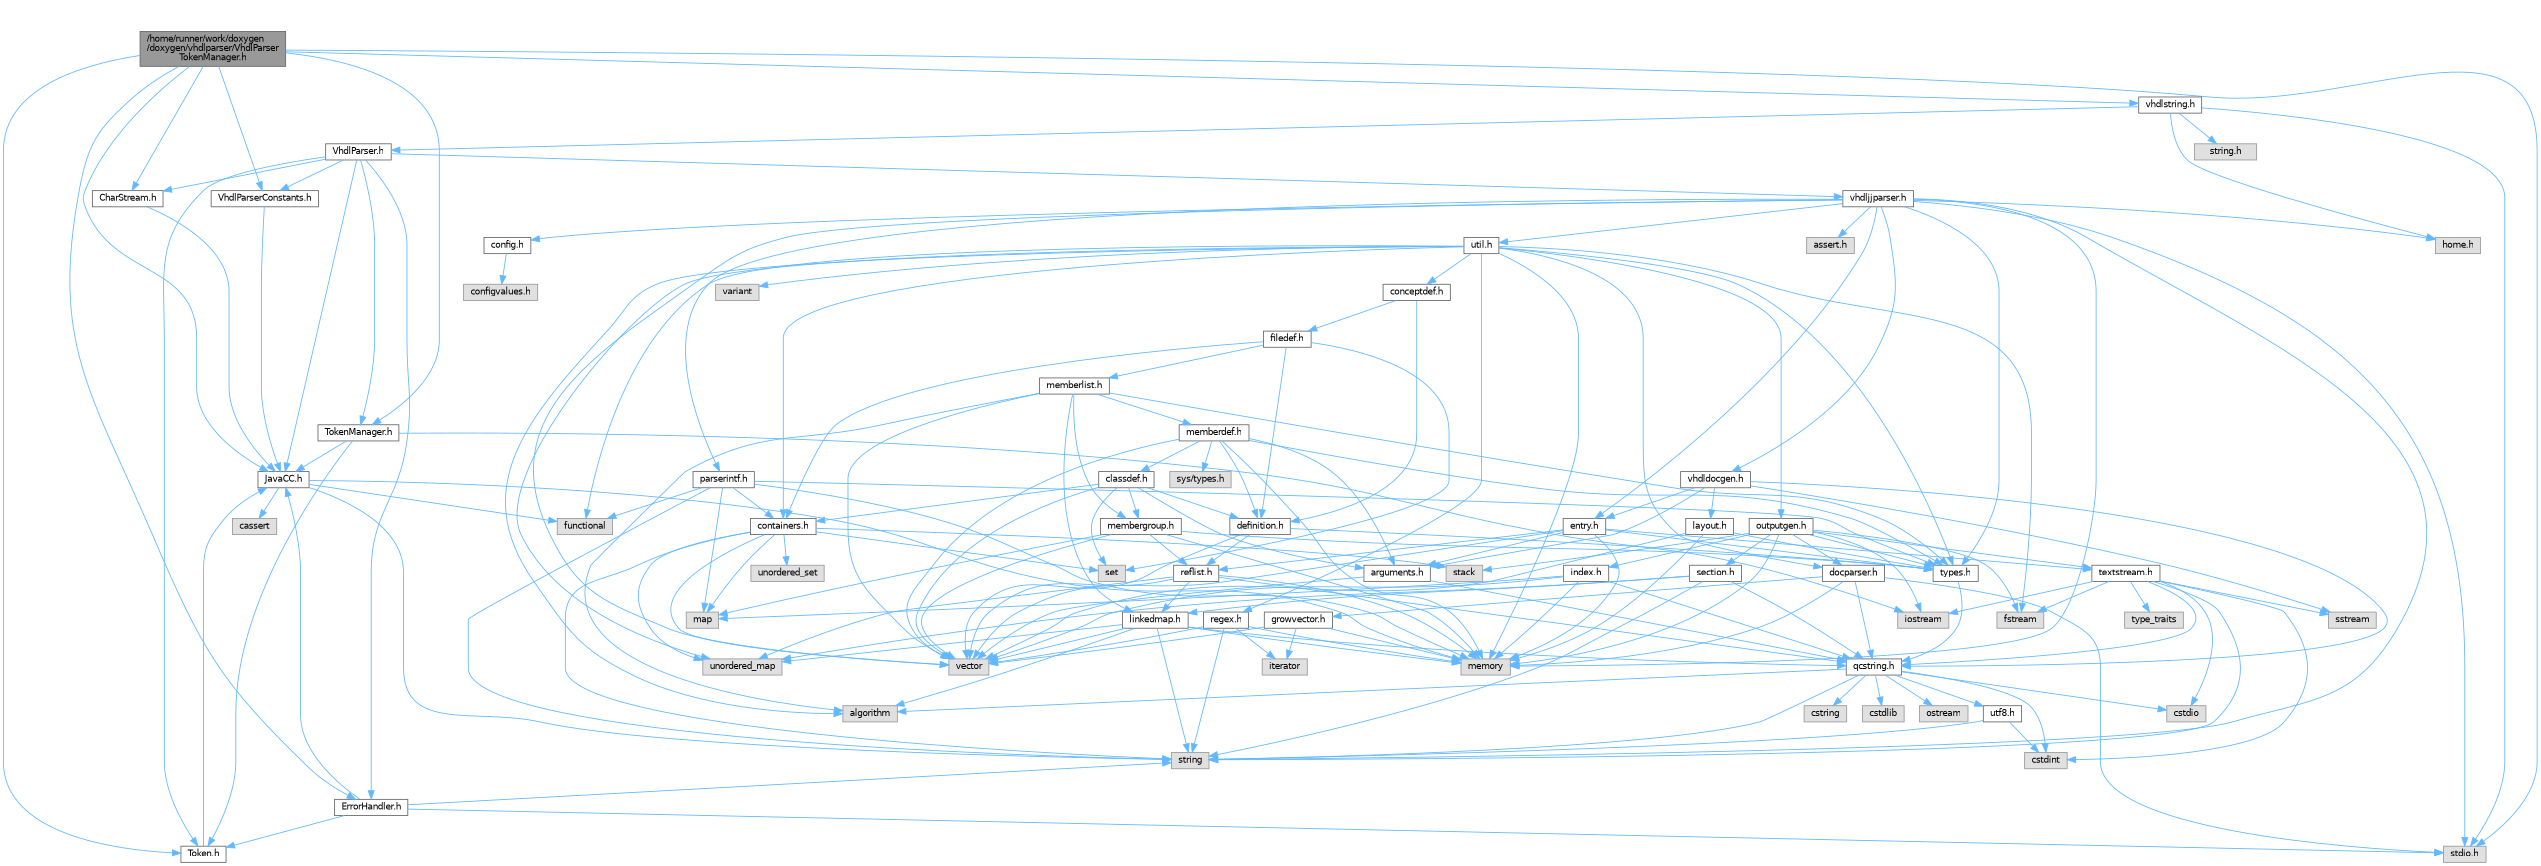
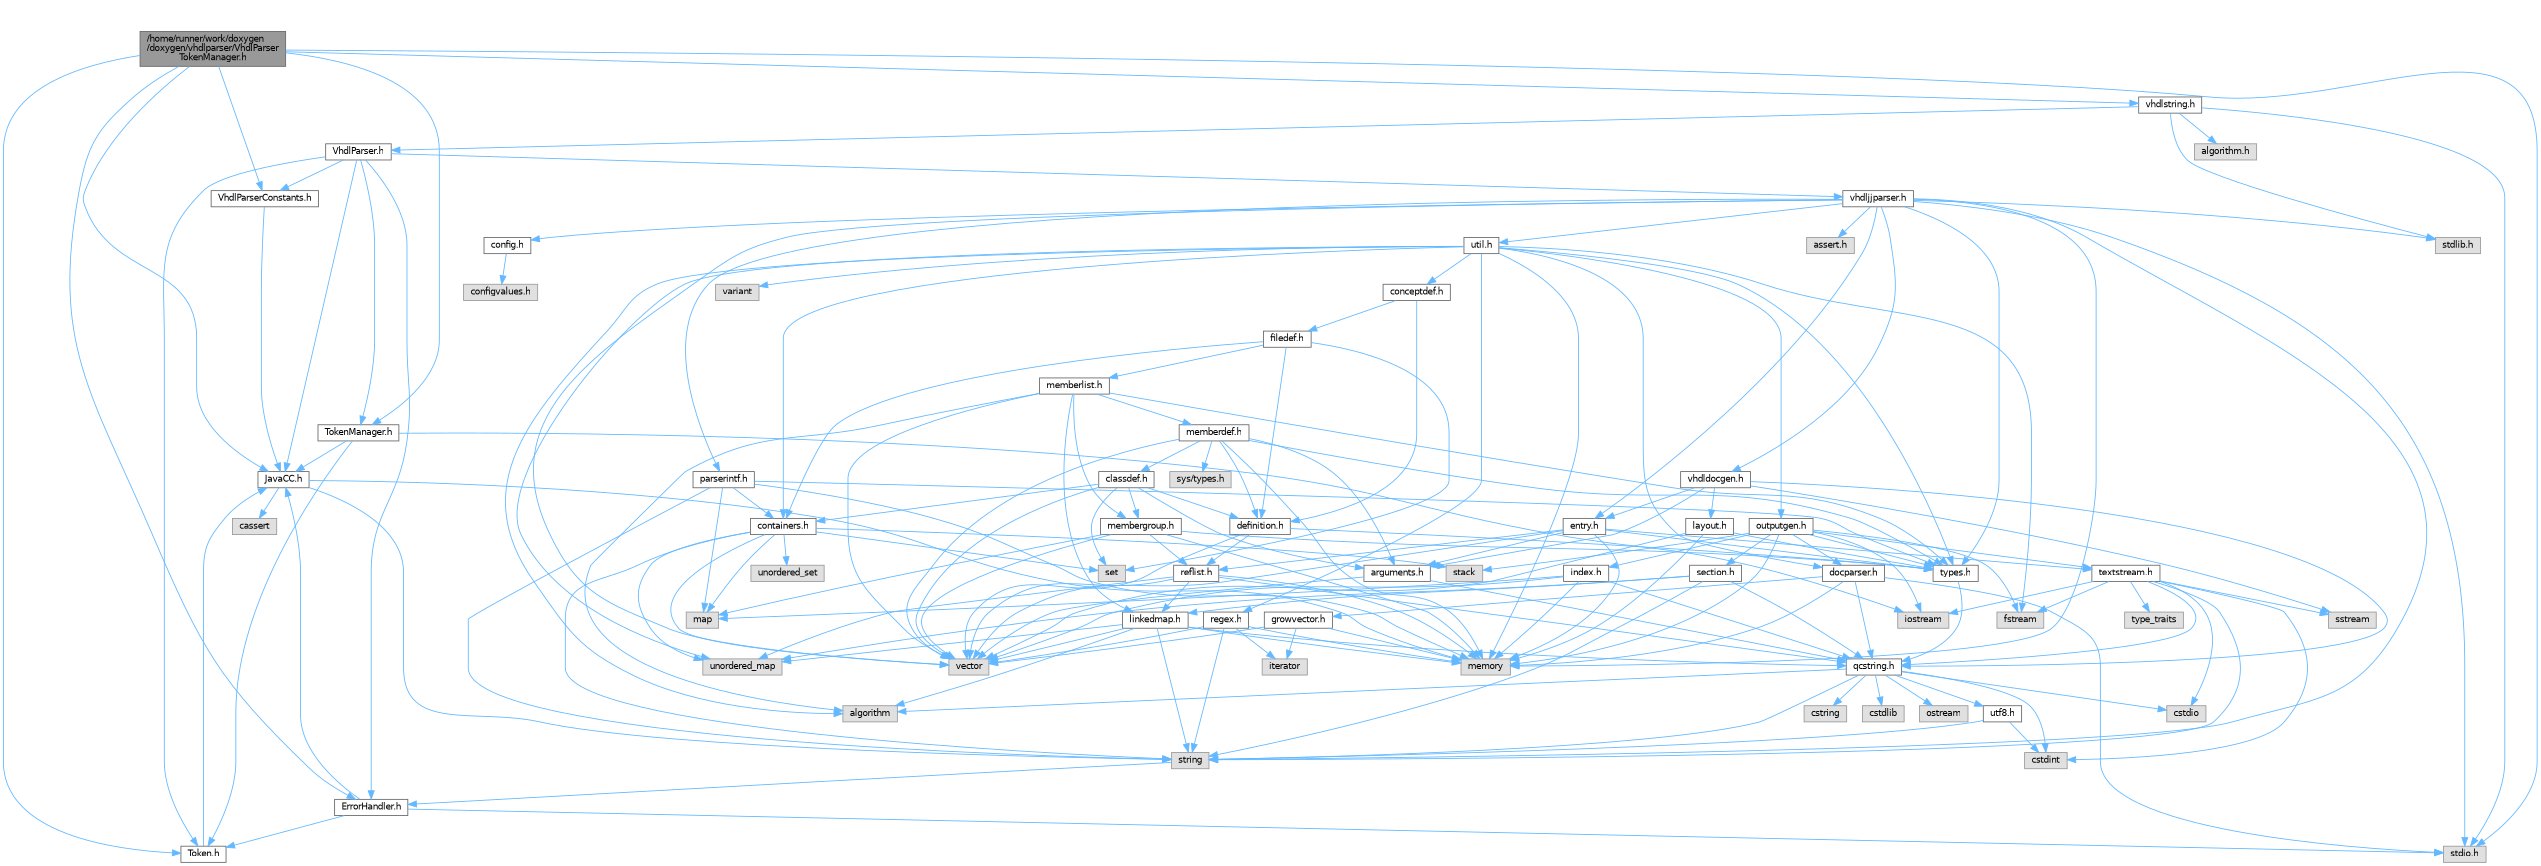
node "string.h": label "string.h" -> "algorithm.h"
node "CharStream.h": removed
node "home.h": label "home.h" -> "stdlib.h"
node "functional": removed
edge "ErrorHandler.h" -> "string": reversed
